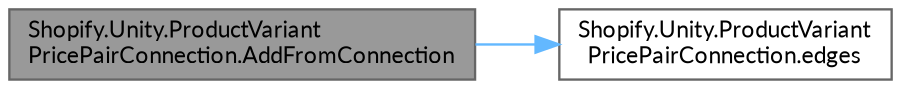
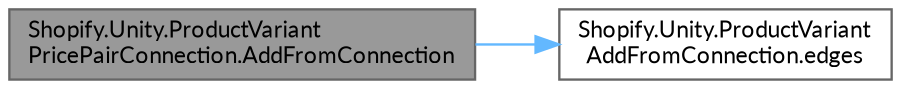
node "Shopify.Unity.ProductVariant PricePairConnection.edges": label "Shopify.Unity.ProductVariant PricePairConnection.edges" -> "Shopify.Unity.ProductVariant AddFromConnection.edges"
